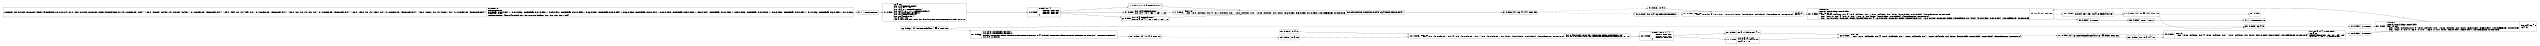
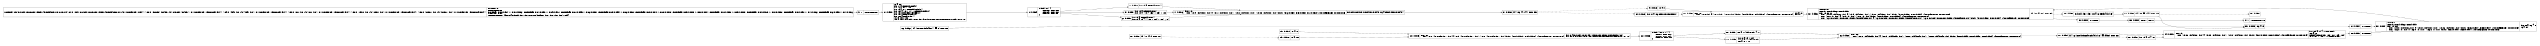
node "17: 0x0066": removed
